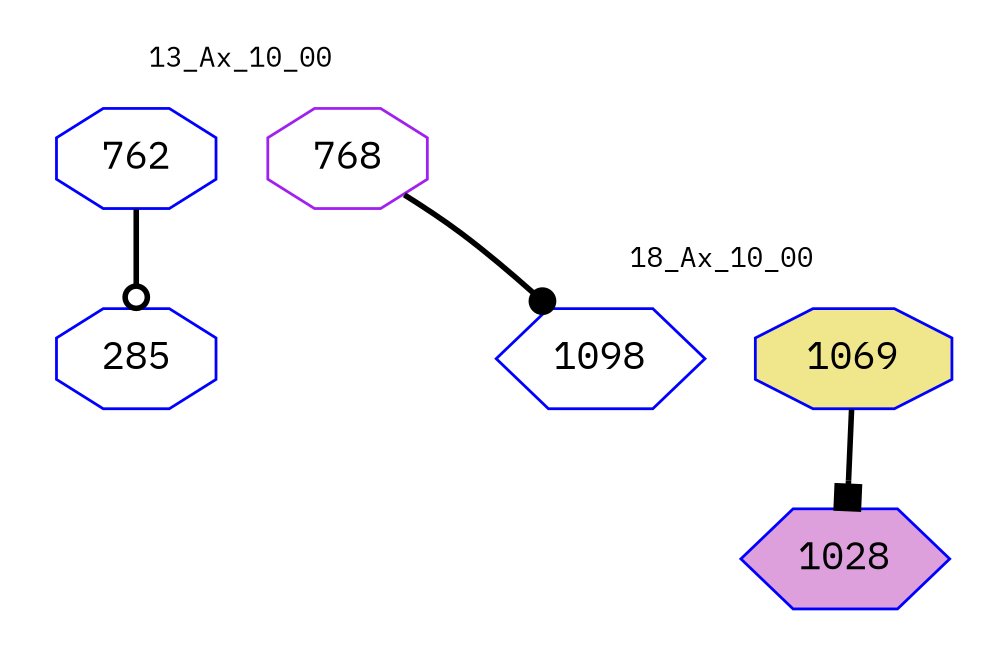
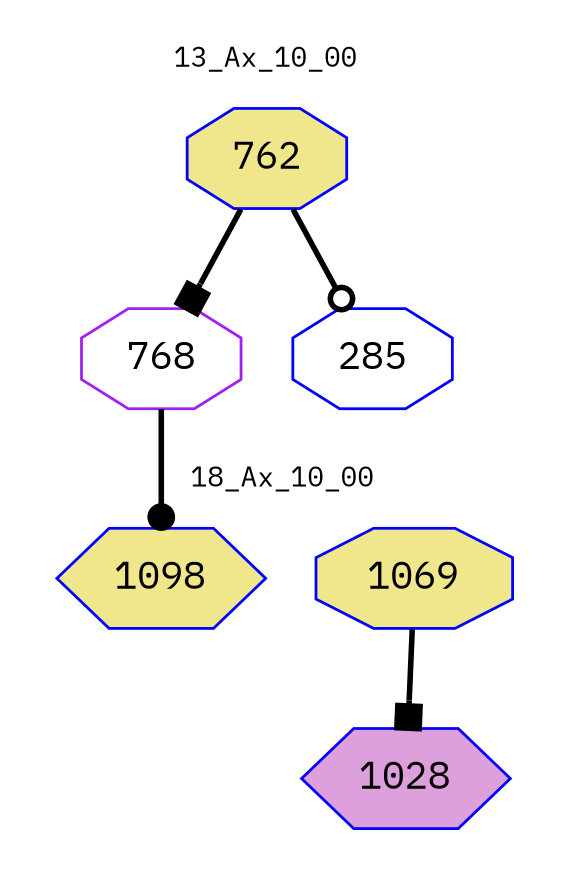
node "762": fillcolor white -> khaki
edge "762" -> "768": added
node "1098": fillcolor white -> khaki
